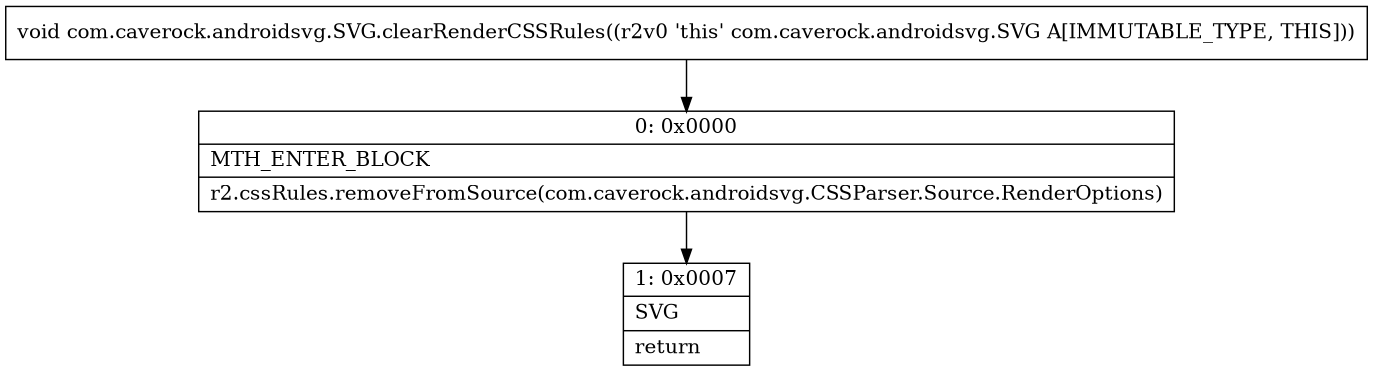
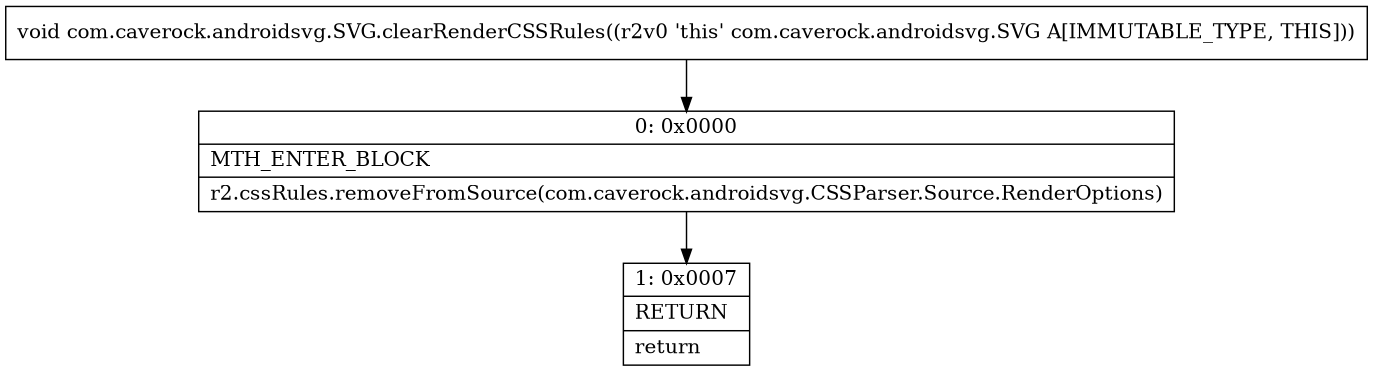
node "1: 0x0007": text "SVG" -> "RETURN"
